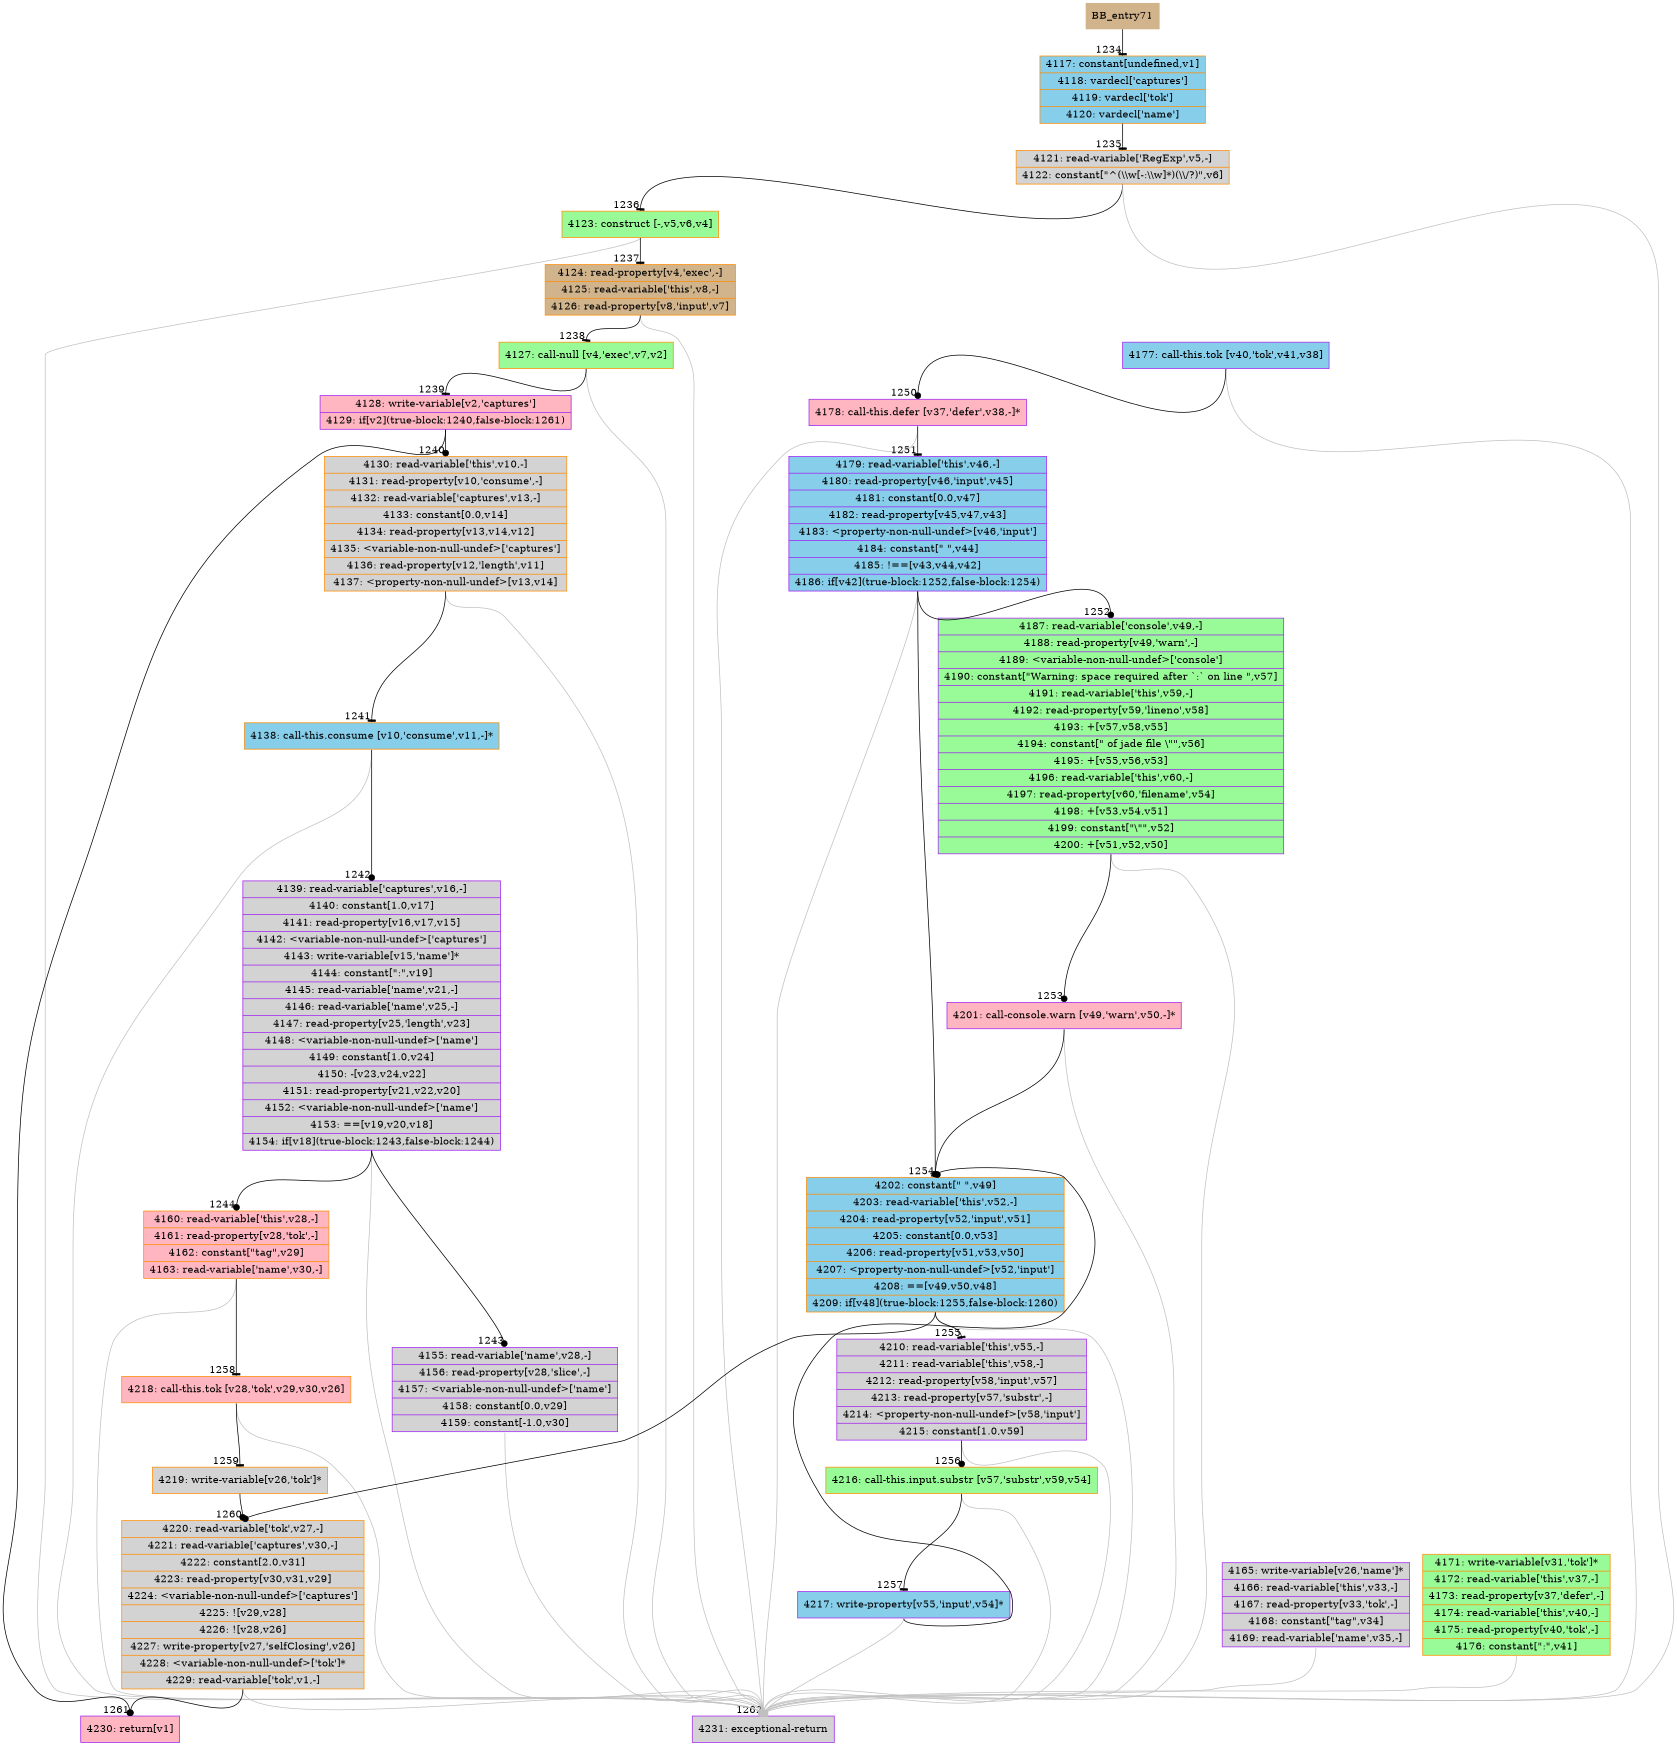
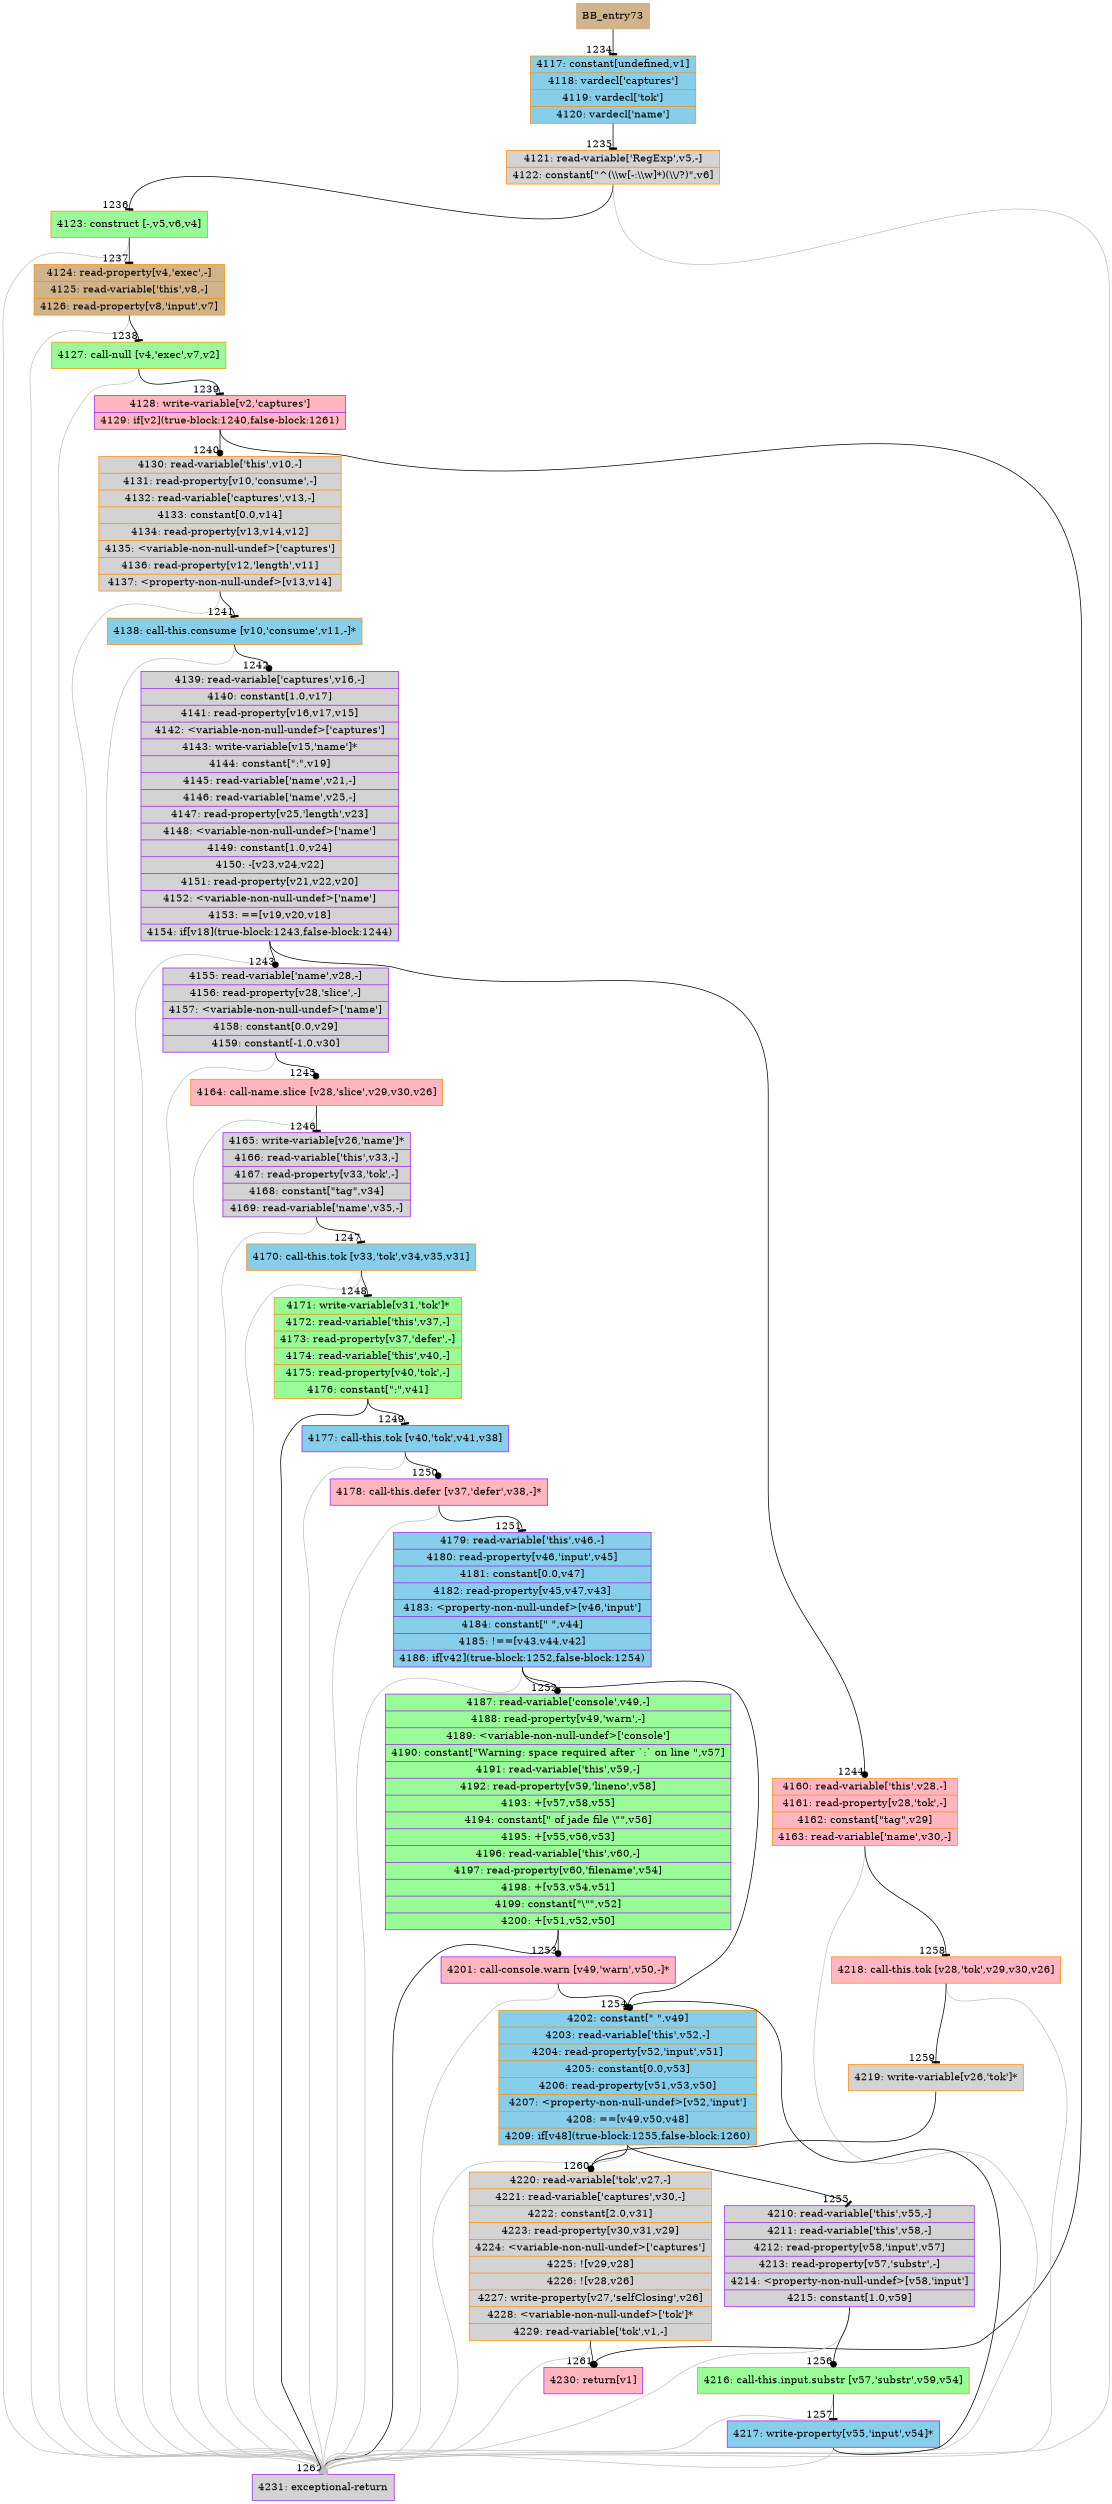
node "BB_entry71": label "BB_entry71" -> "BB_entry73"
node "4164: call-name.slice [v28,'slice',v29,v30,v26]": added
node "4170: call-this.tok [v33,'tok',v34,v35,v31]": added
edge "4171: write-variable[v31,'tok']*" -> "4177: call-this.tok [v40,'tok',v41,v38]": added
edge "4187: read-variable['console',v49,-]" -> "4231: exceptional-return": color gray -> black
edge "4171: write-variable[v31,'tok']*" -> "4231: exceptional-return": color gray -> black
